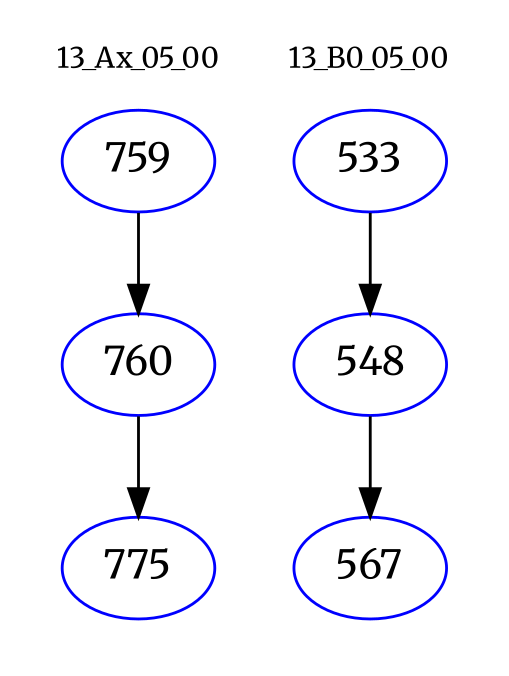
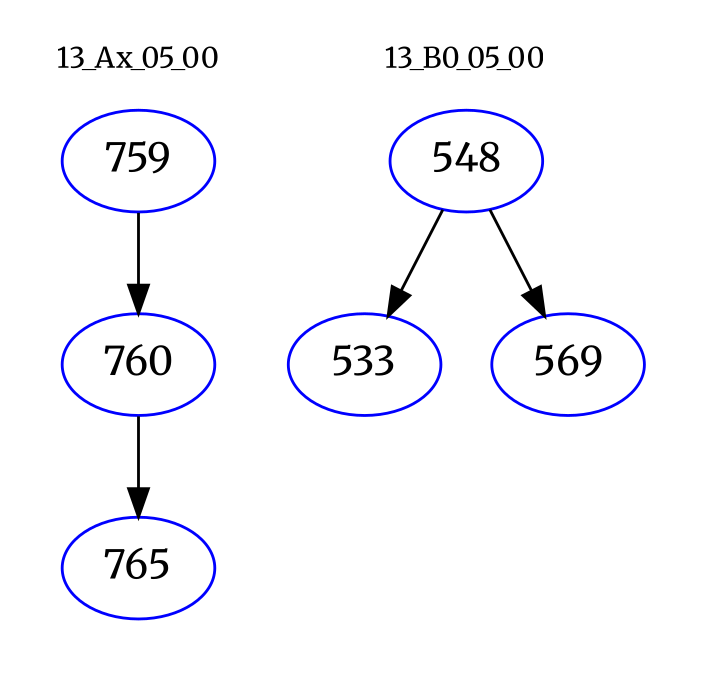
edge "533" -> "548": reversed
node "775": label "775" -> "765"
node "567": label "567" -> "569"
